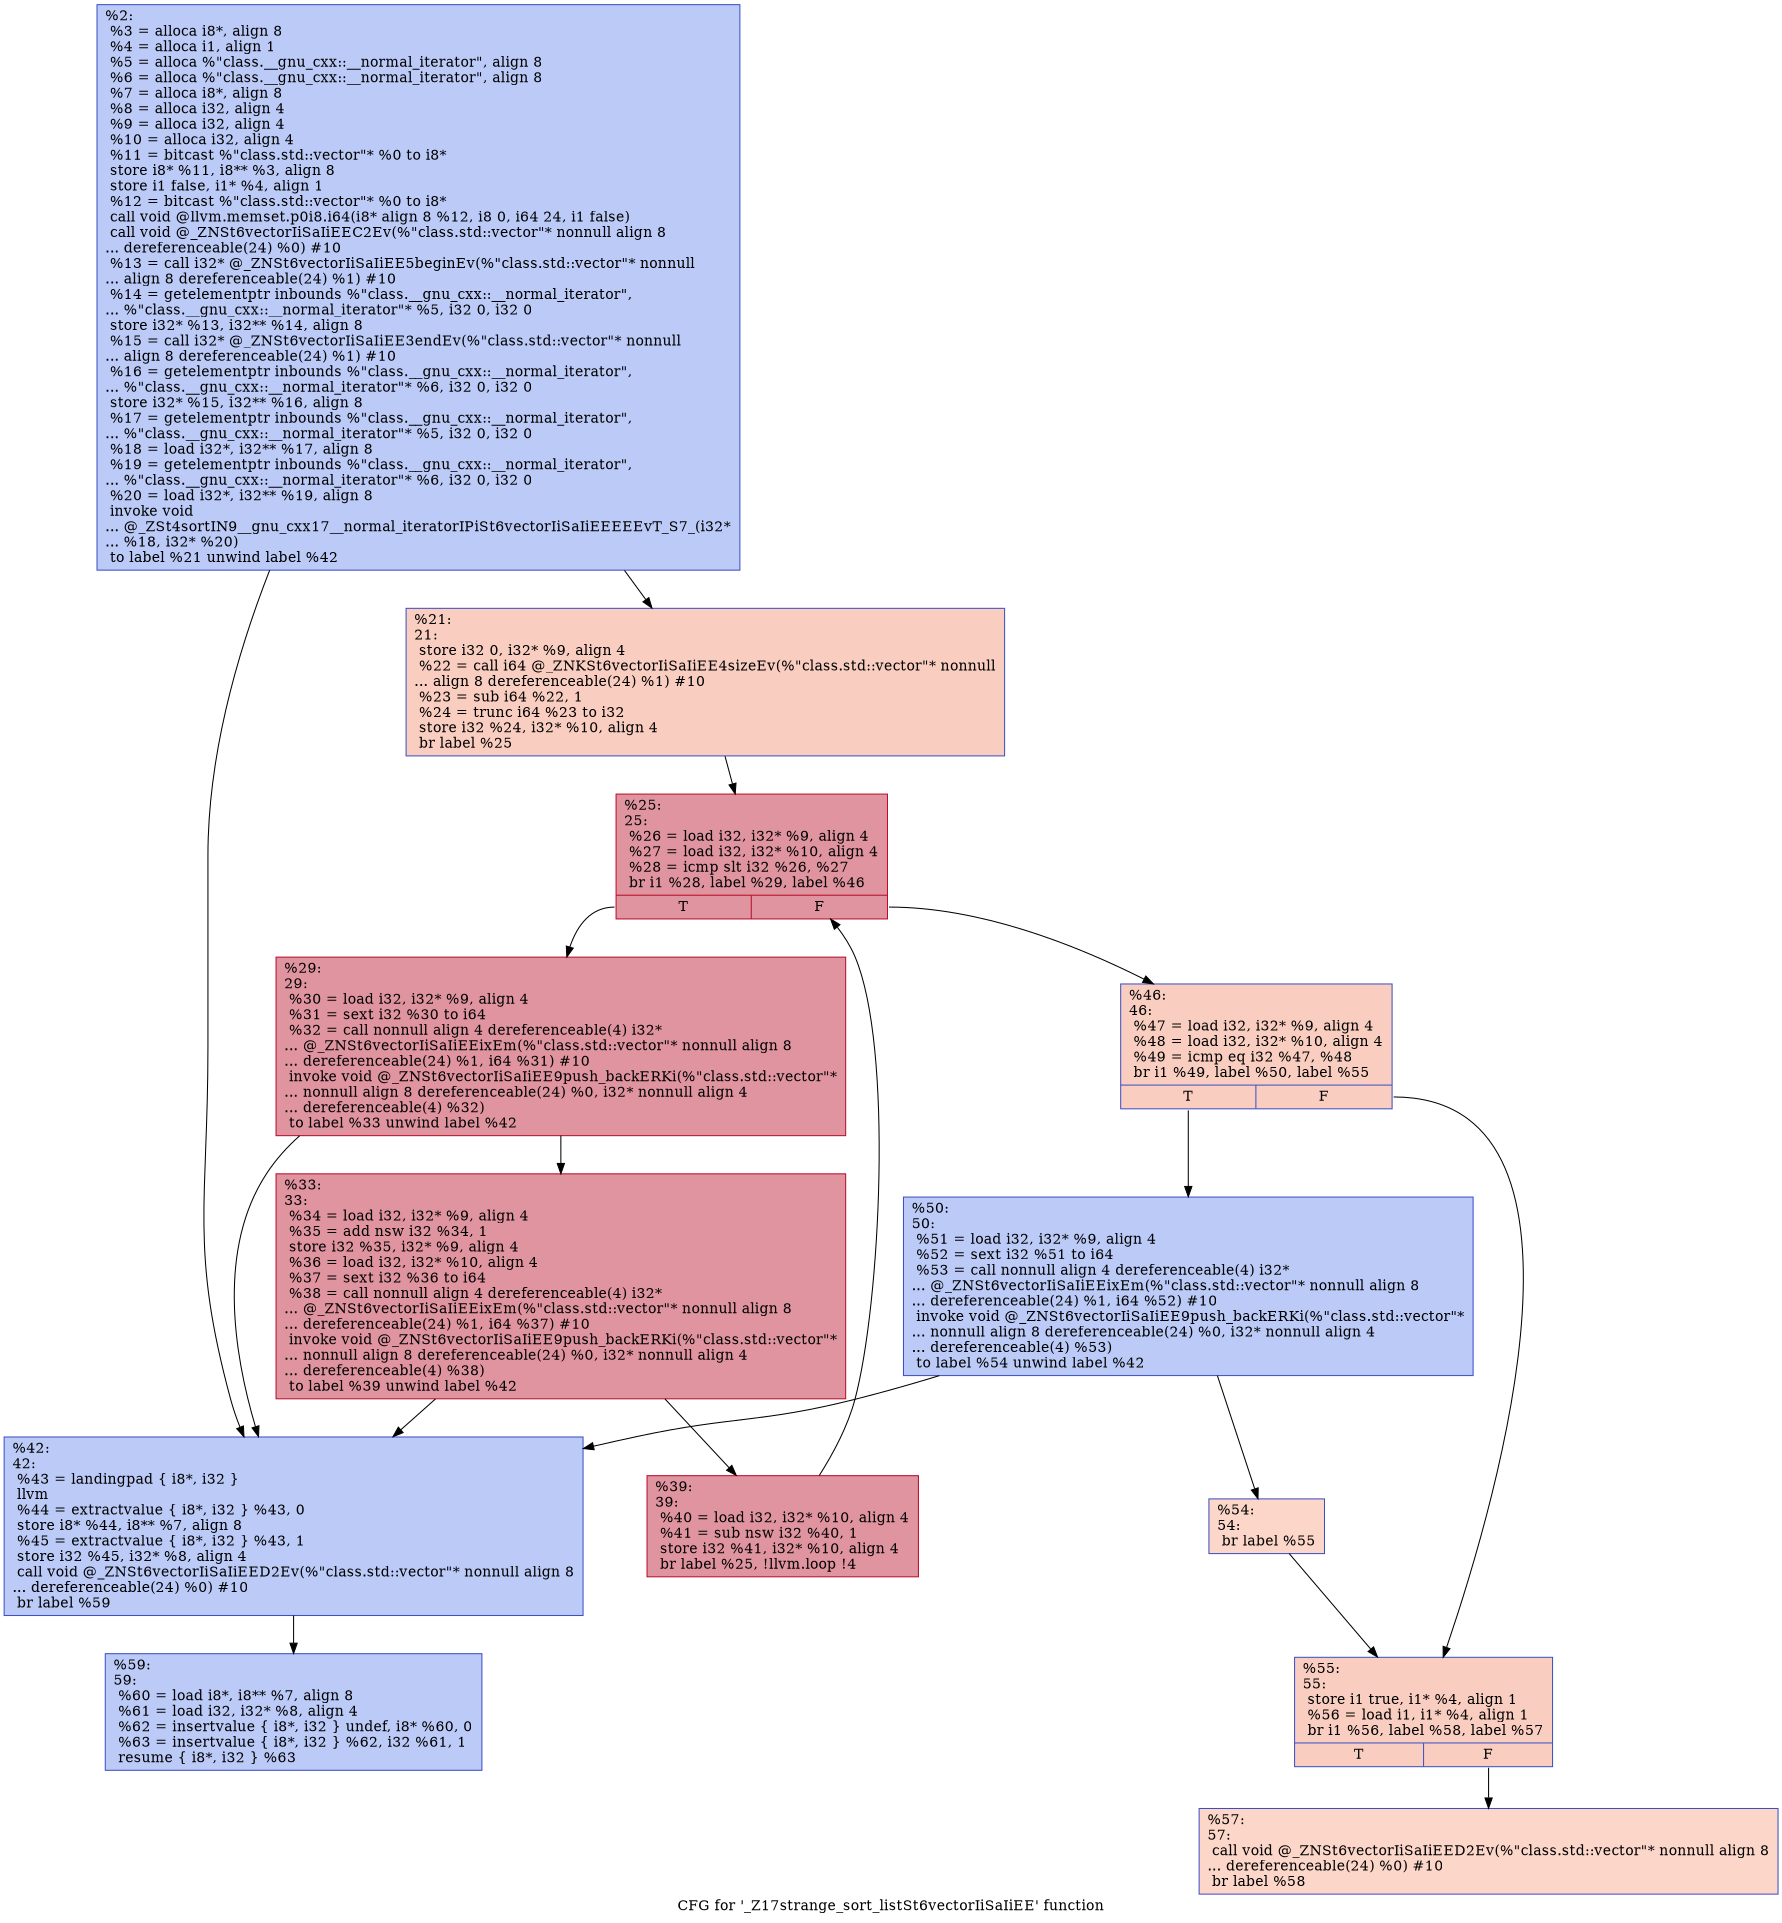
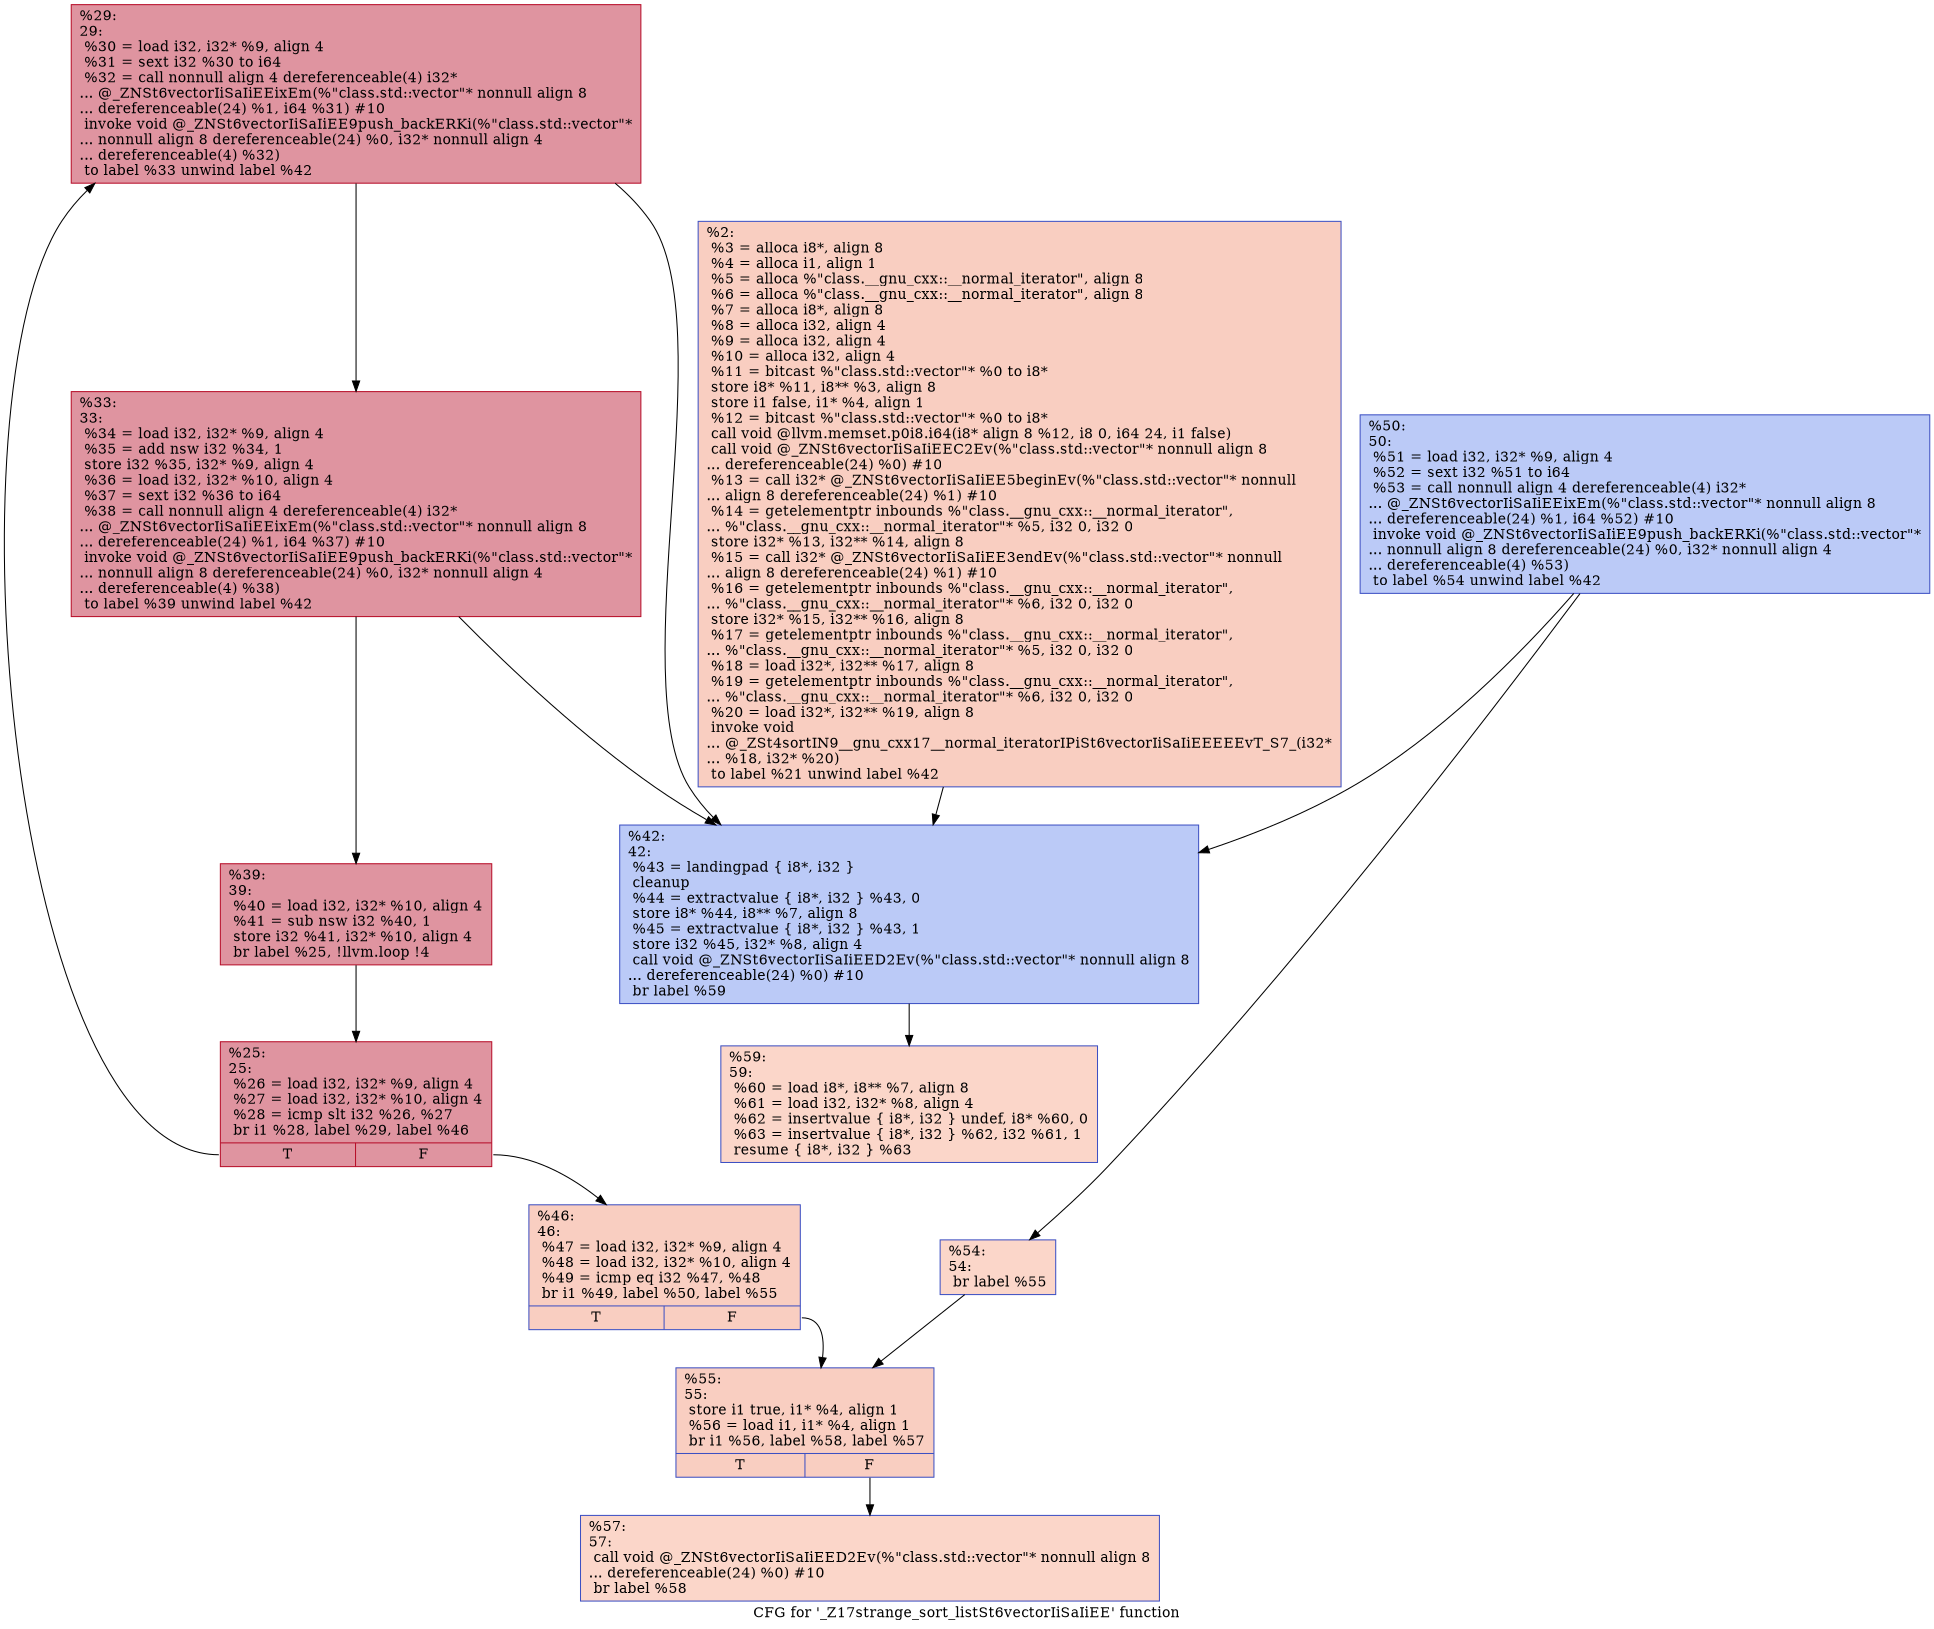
node "%2:": fillcolor #6687ed70 -> #f2907270
node "%21:": removed
edge "%46:" -> "%50:": removed
node "%42:": text "llvm" -> "cleanup"
node "%59:": fillcolor #6687ed70 -> #f6a38570
